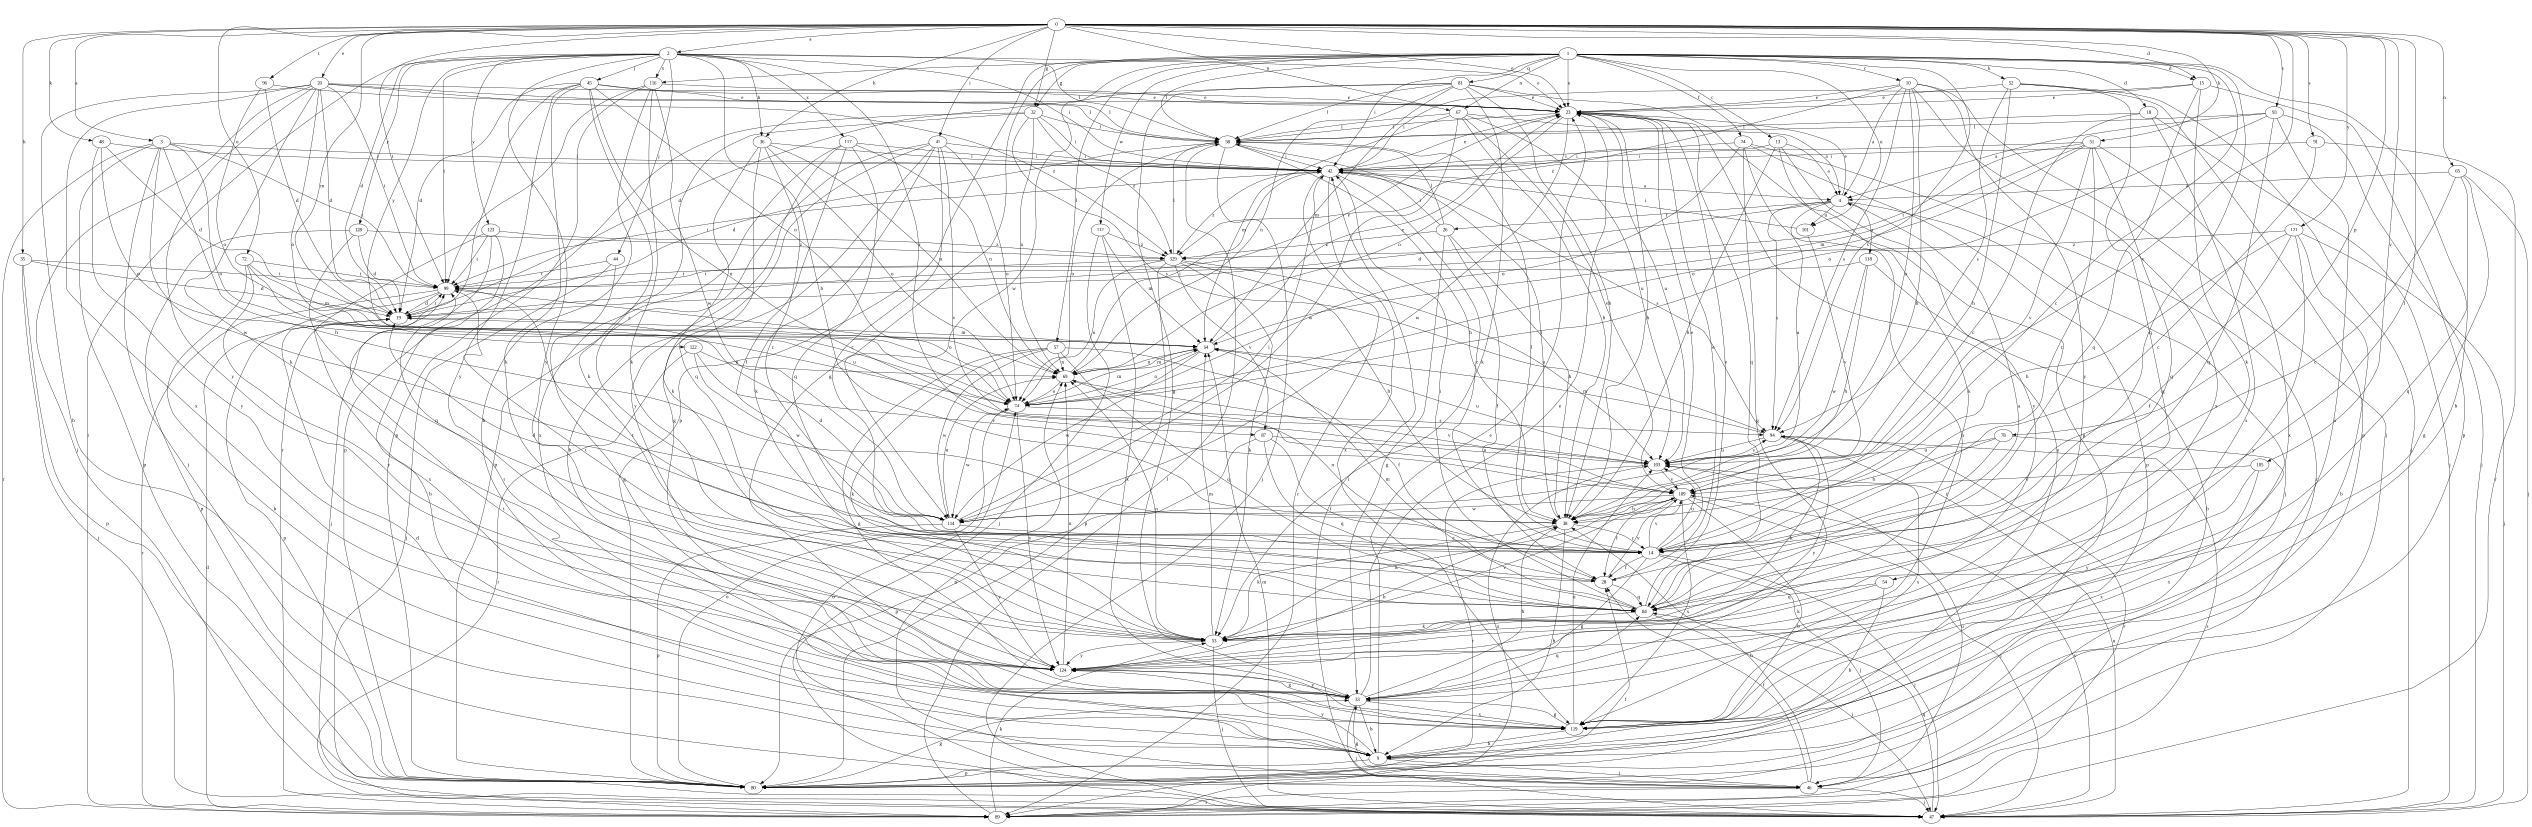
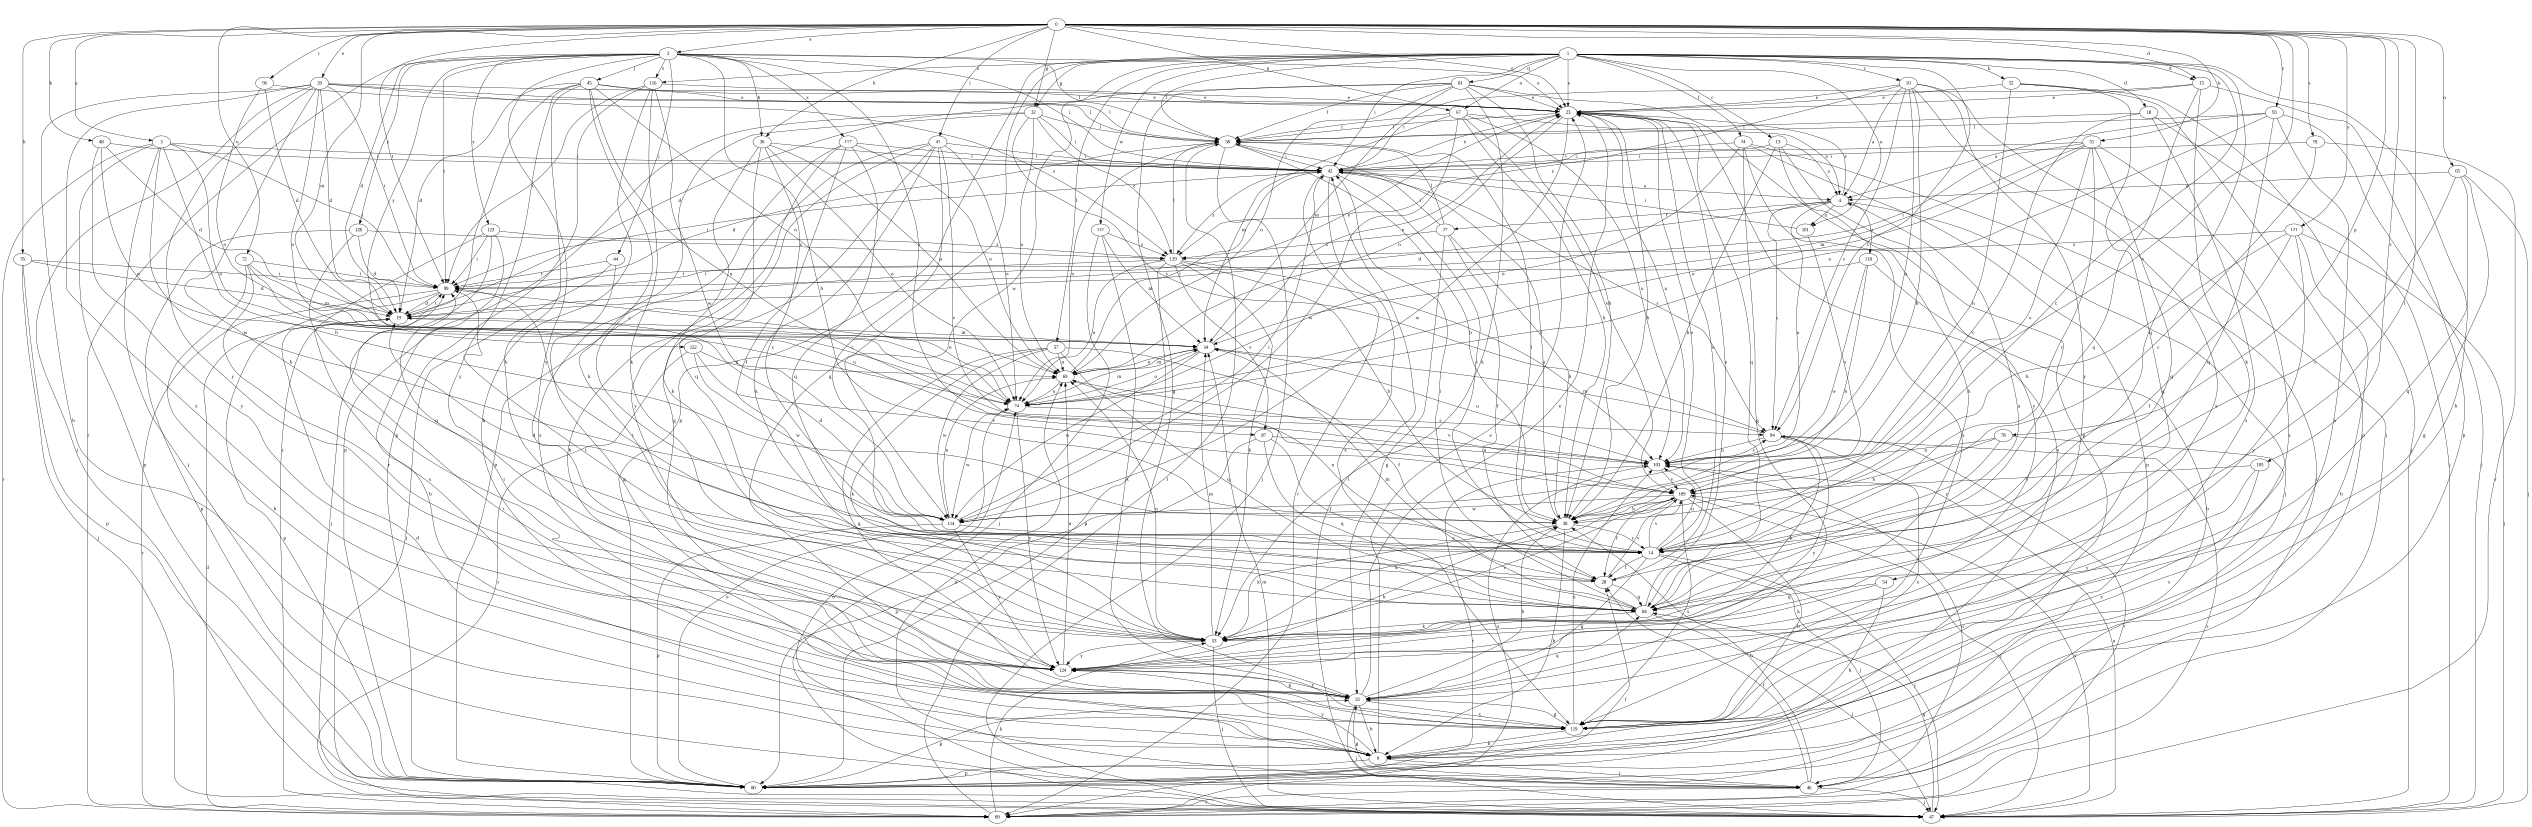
node "26": label "26" -> "27"
node "329": label "329" -> "129"
edge "52" -> "94": removed, label "s"
